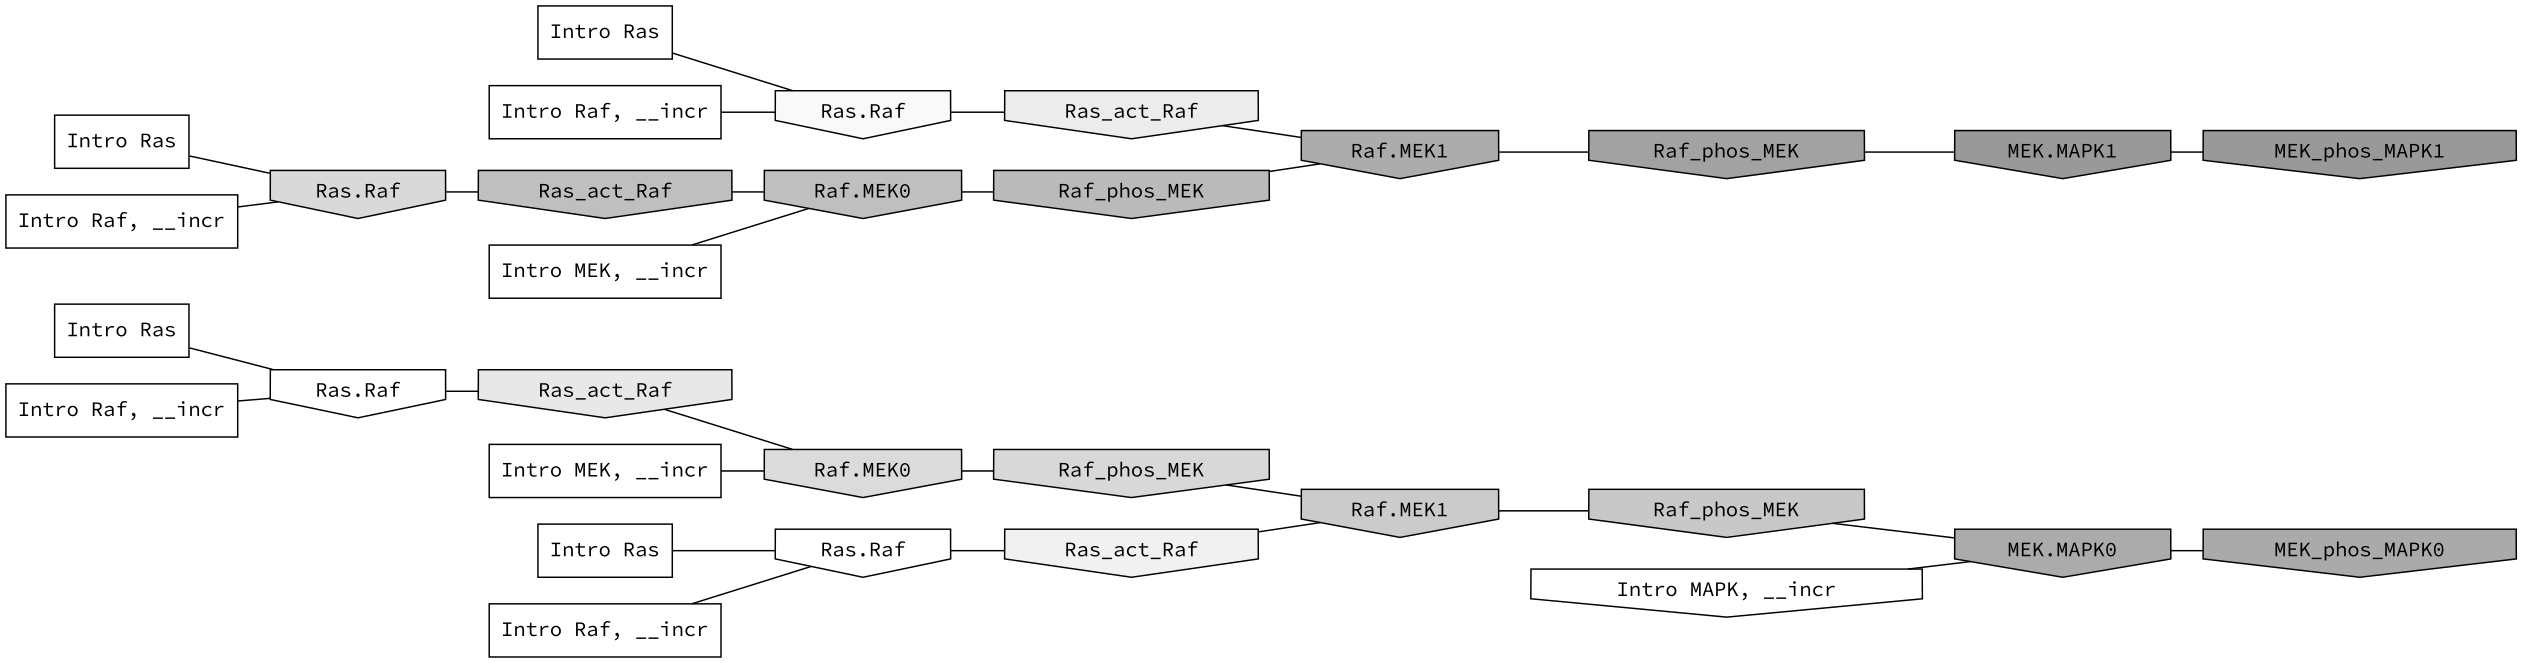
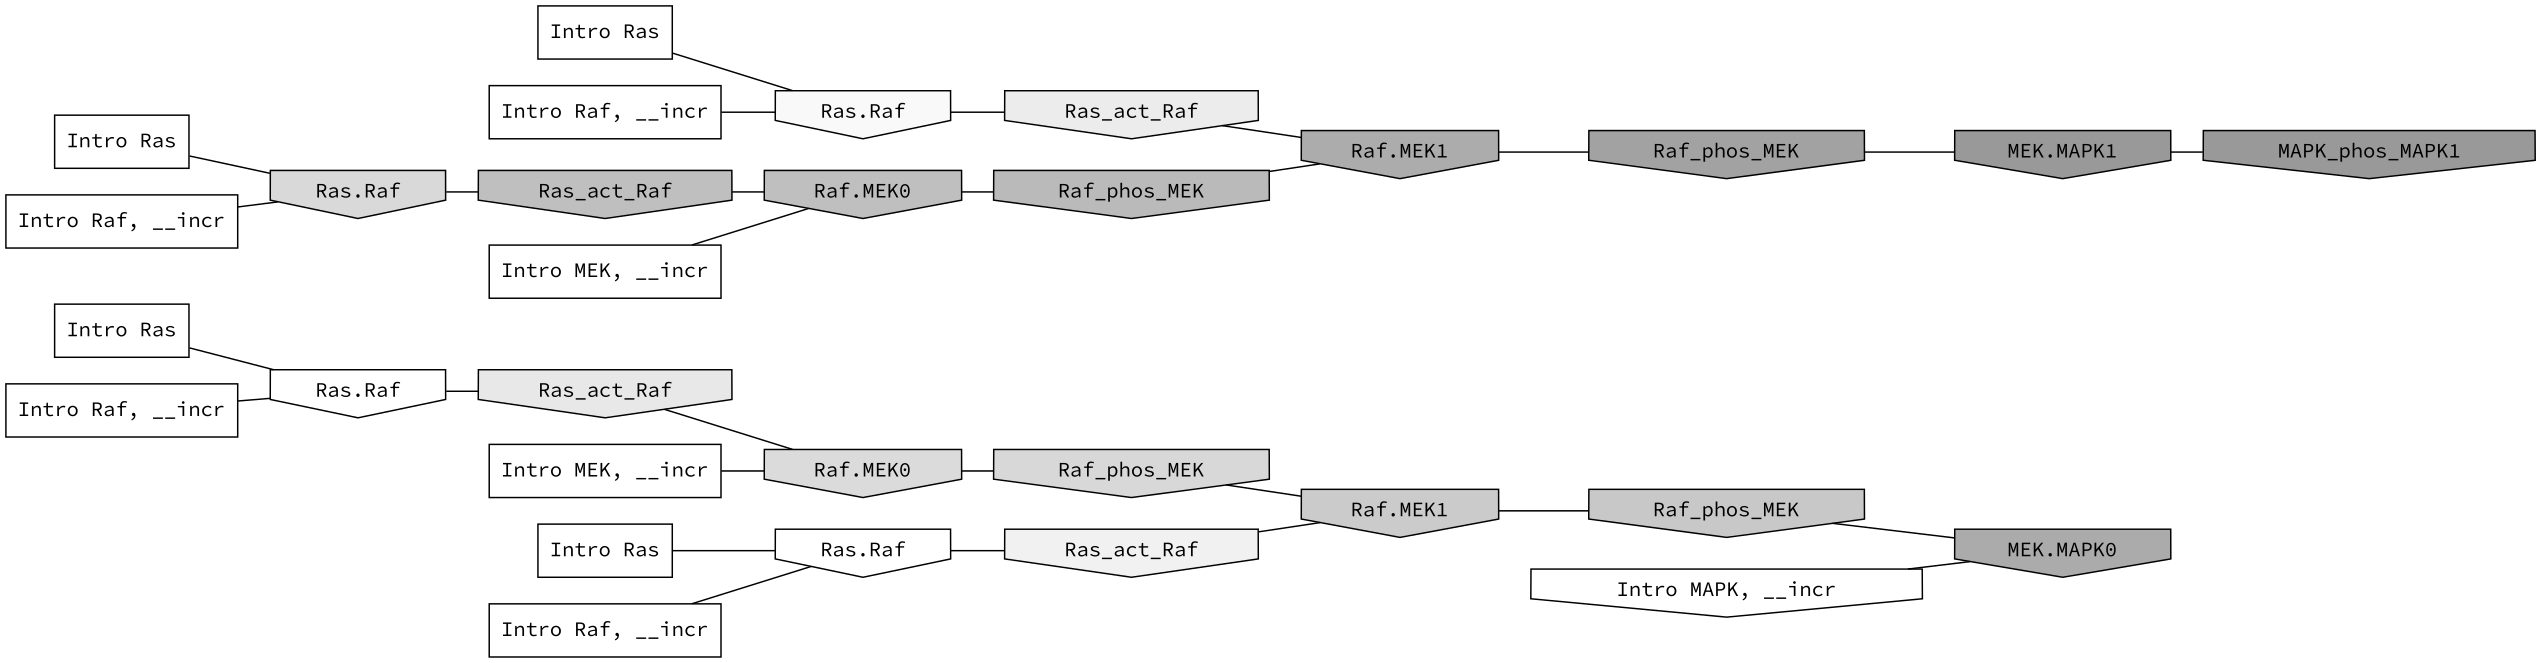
node "MEK_phos_MAPK1": label "MEK_phos_MAPK1" -> "MAPK_phos_MAPK1"
node "MEK_phos_MAPK0": removed
